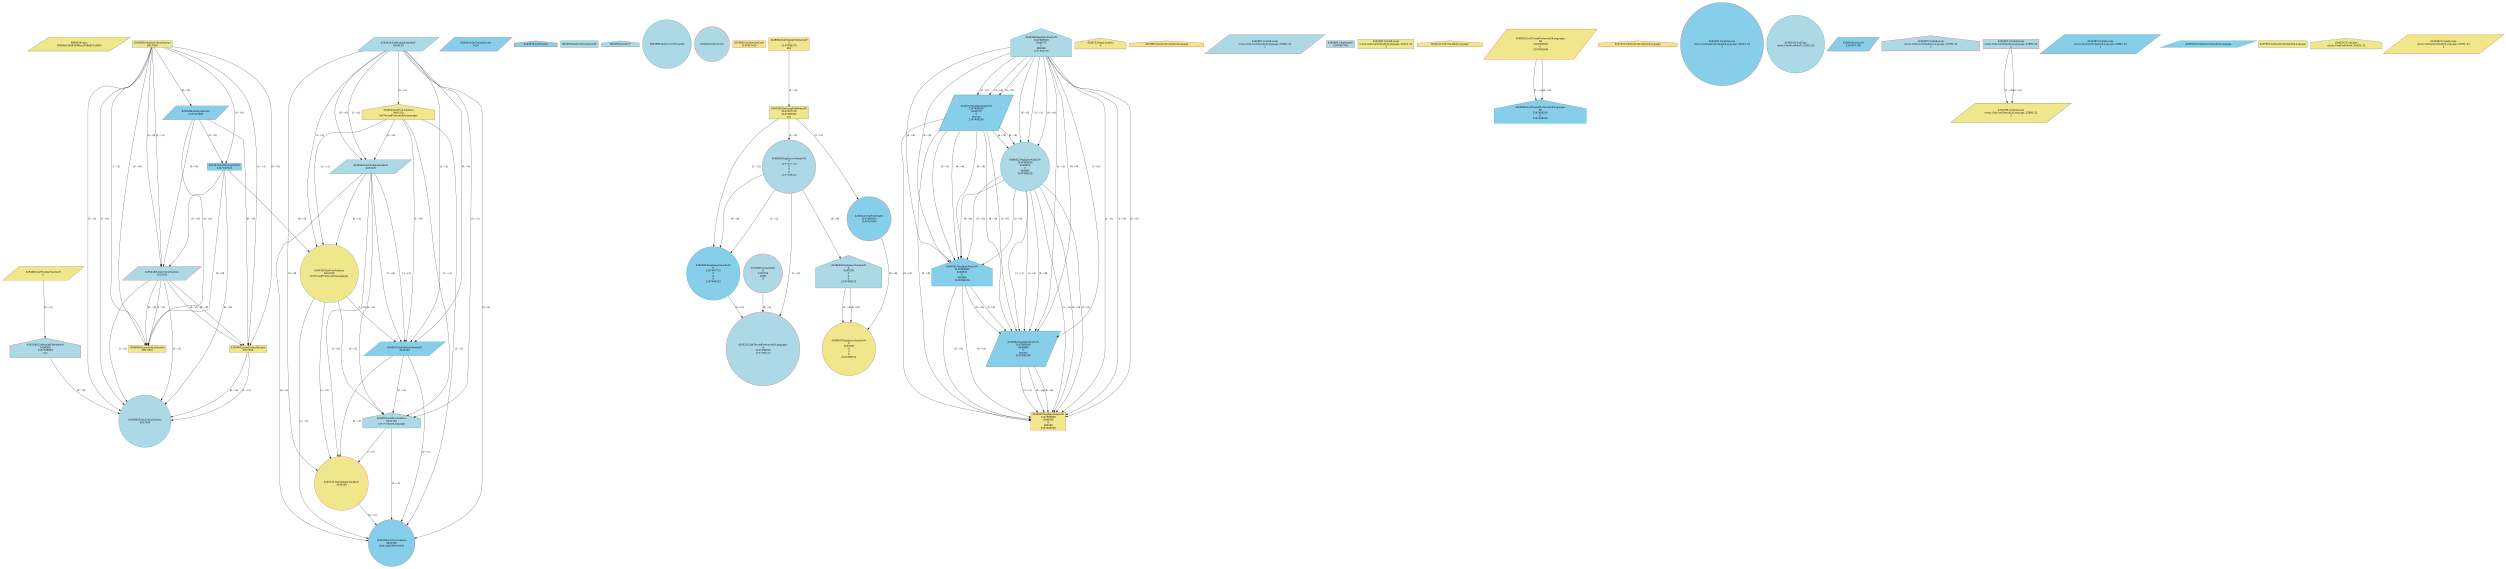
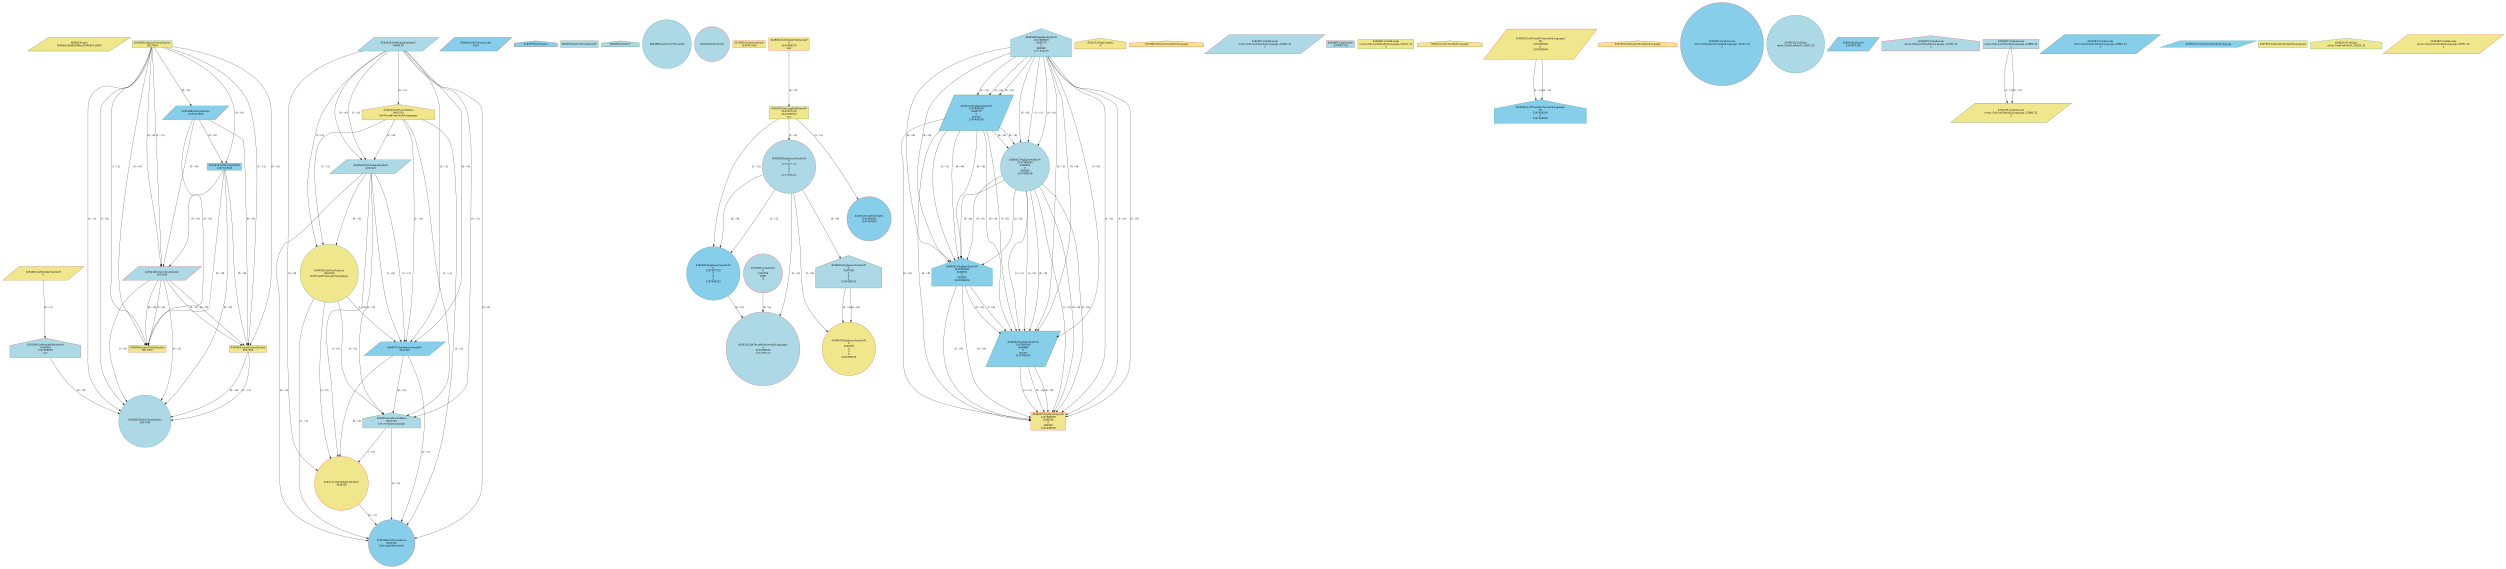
edge "4214413.GetStartupInfoW 2147417624" -> "4244050.GetProcAddress 9441320 SetThreadPreferredUILanguages": now "4214413.GetStartupInfoW 2147417624" -> "4245469.LeaveCriticalSection 6917004"
edge "4246014.FindFirstFileW 2147406542 2147407064" -> "4246676.RegQueryValueExW 0 4247000 0 0 0 2147408232": now "4246556.RegQueryValueExW 0 2147407710 0 0 0 2147408232" -> "4246676.RegQueryValueExW 0 4247000 0 0 0 2147408232"
